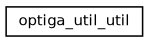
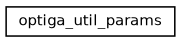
node "optiga_util_util": label "optiga_util_util" -> "optiga_util_params"
